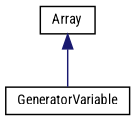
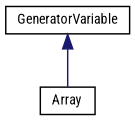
edge "GeneratorVariable" -> "Array": reversed
